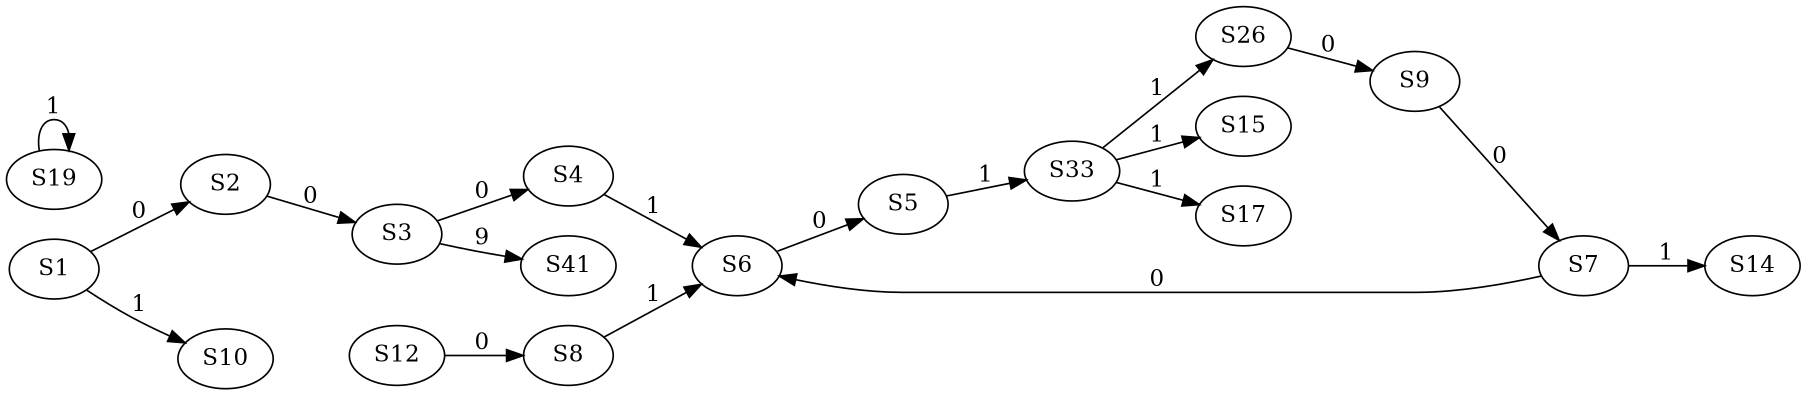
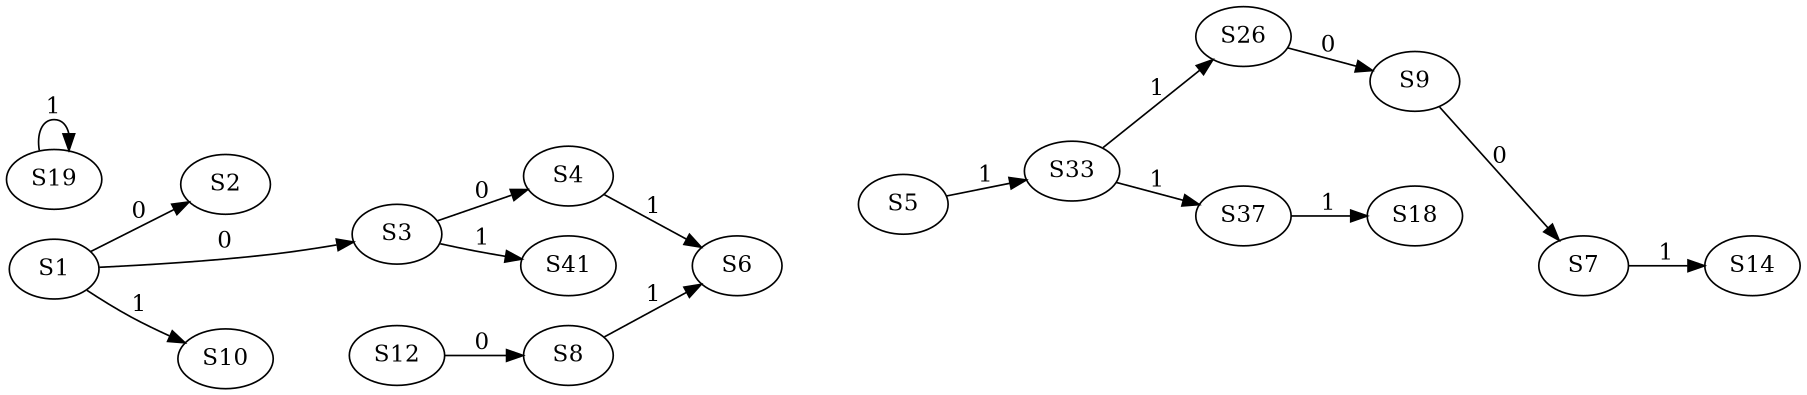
node "S15": removed
edge "S2" -> "S3": now "S1" -> "S3"
node "S17": label "S17" -> "S37"
node "S18": added
edge "S3" -> "S41": label "9" -> "1"
edge "S6" -> "S5": removed, label "0"
edge "S7" -> "S6": removed, label "0"
